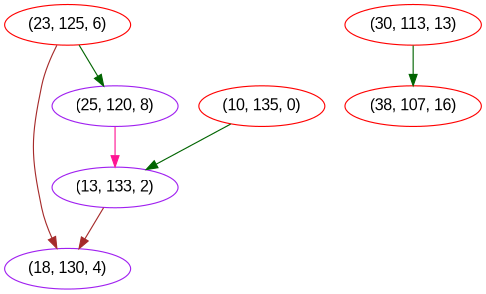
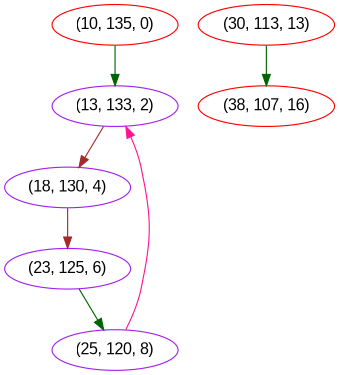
node "(23, 125, 6)": color red -> purple
edge "(23, 125, 6)" -> "(18, 130, 4)": reversed
